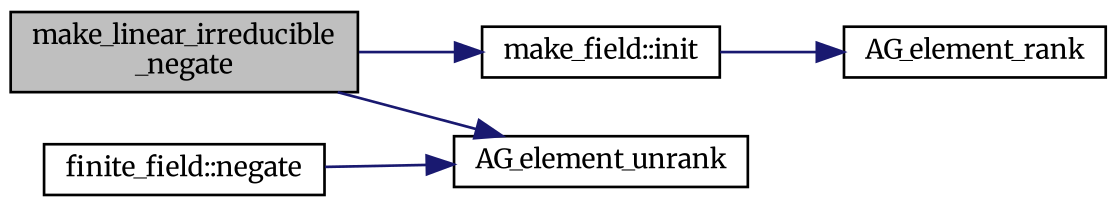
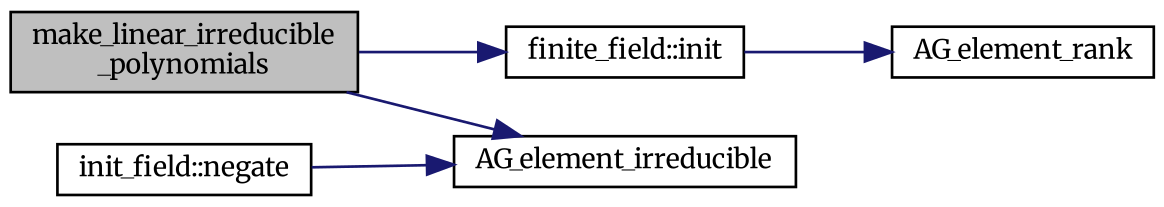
node "make_linear_irreducible _negate": label "make_linear_irreducible _negate" -> "make_linear_irreducible _polynomials"
node "make_field::init": label "make_field::init" -> "finite_field::init"
node "AG_element_unrank": label "AG_element_unrank" -> "AG_element_irreducible"
node "finite_field::negate": label "finite_field::negate" -> "init_field::negate"
